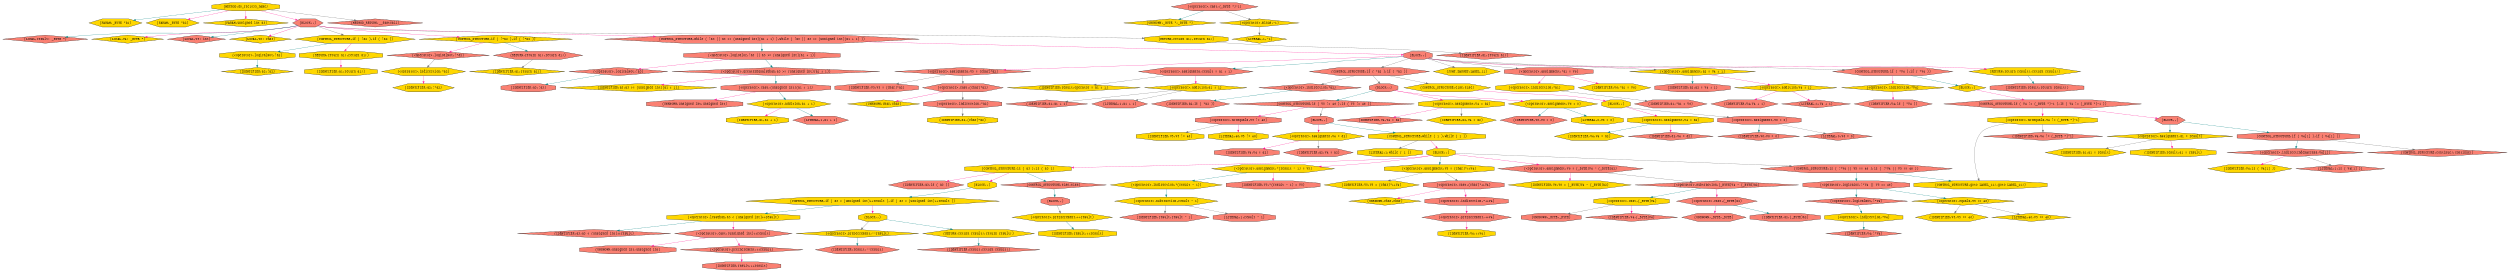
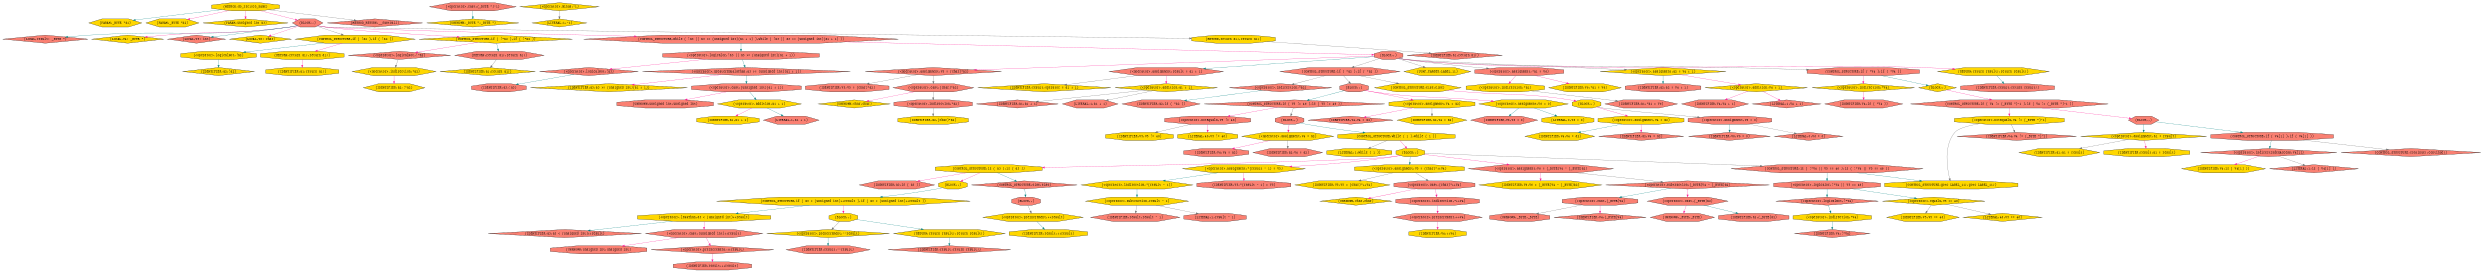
edge "(<operator>.cast,(_BYTE *)-1)" -> "(<operator>.minus,-1)": removed
node "(CONTROL_STRUCTURE,if ( *v4 ),if ( *v4 ))": shape hexagon -> octagon
node "(<operator>.cast,(_BYTE)v4)": fillcolor gold -> salmon
